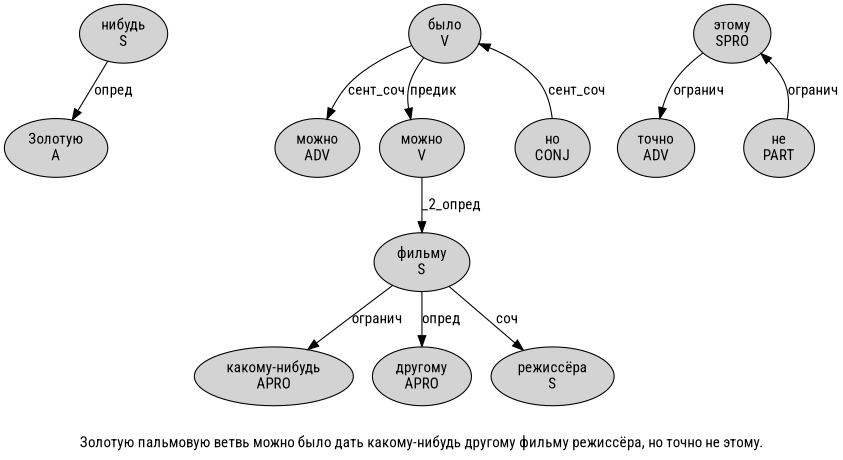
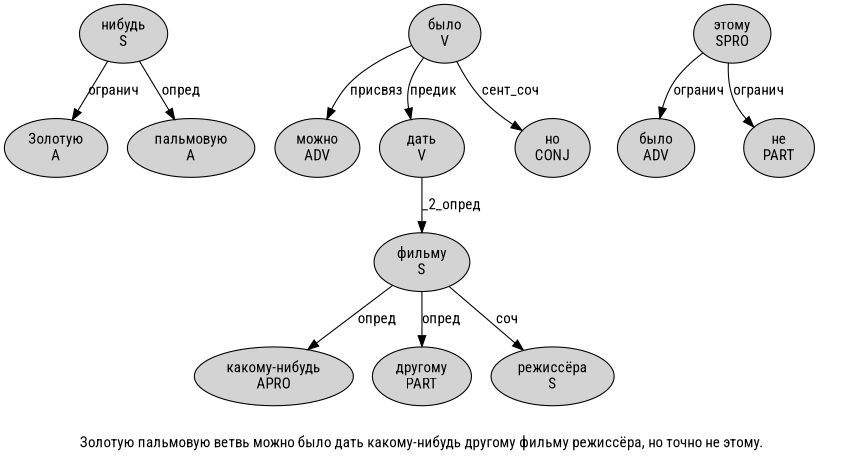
edge "но CONJ" -> "было V": reversed
edge "не PART" -> "этому SPRO": reversed
edge "нибудь S" -> "Золотую A": label "опред" -> "огранич"
edge "было V" -> "можно ADV": label "сент_соч" -> "присвяз"
node "пальмовую A": added
node "можно V": label "можно V" -> "дать V"
node "точно ADV": label "точно ADV" -> "было ADV"
edge "фильму S" -> "какому-нибудь APRO": label "огранич" -> "опред"
node "другому APRO": label "другому APRO" -> "другому PART"
